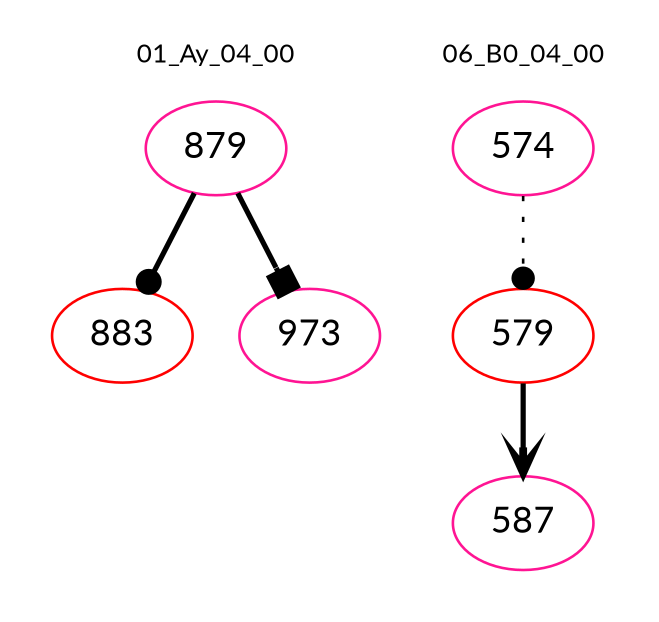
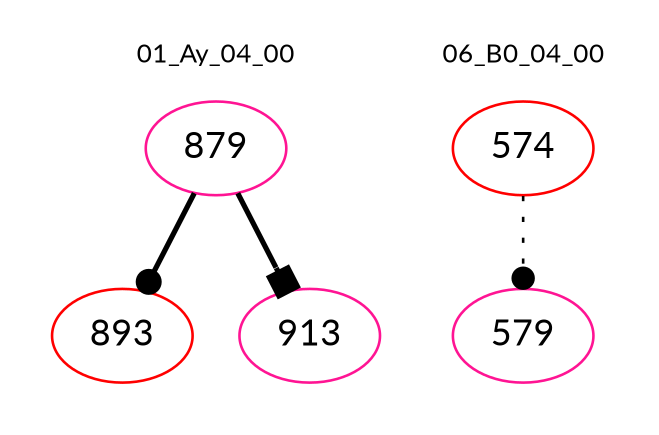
node "574": color deeppink -> red
node "883": label "883" -> "893"
node "973": label "973" -> "913"
node "579": color red -> deeppink
node "587": removed
